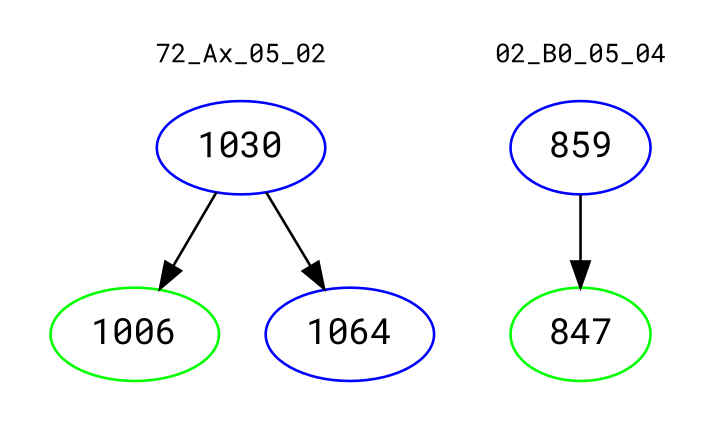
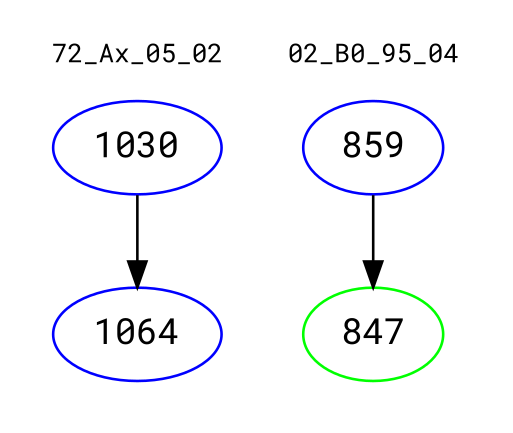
cluster "02_B0_05_04": label "02_B0_05_04" -> "02_B0_95_04"
node "1006": removed
